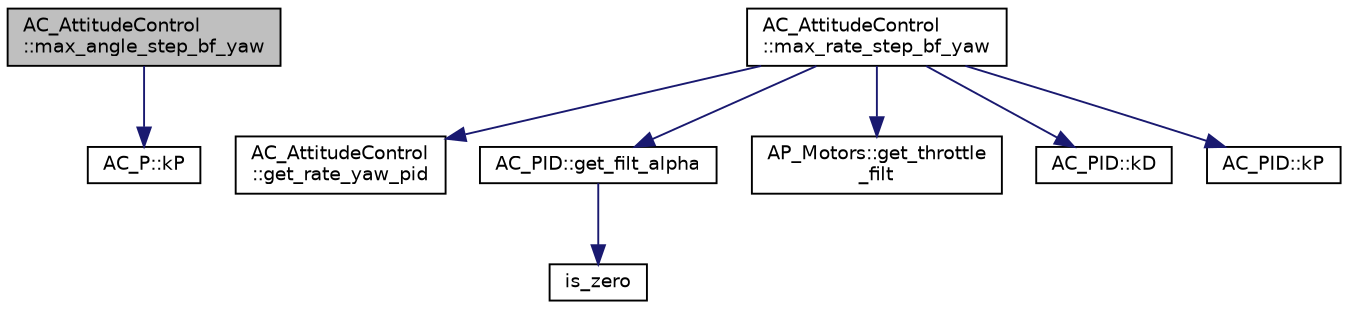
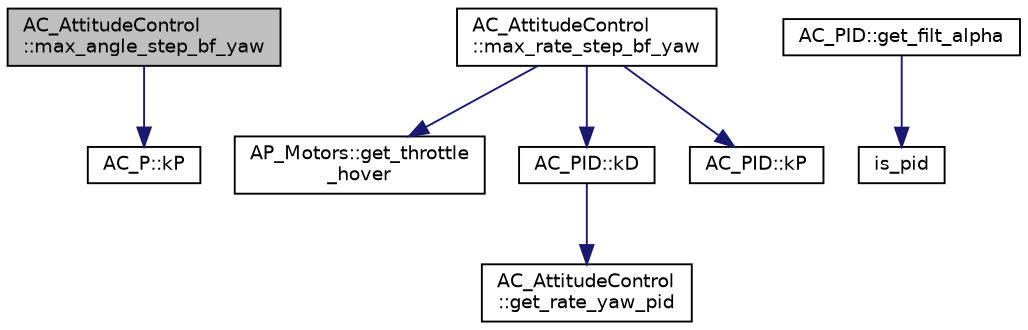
edge "AC_AttitudeControl ::max_rate_step_bf_yaw" -> "AC_AttitudeControl ::get_rate_yaw_pid": now "AC_PID::kD" -> "AC_AttitudeControl ::get_rate_yaw_pid"
edge "AC_AttitudeControl ::max_rate_step_bf_yaw" -> "AC_PID::get_filt_alpha": removed
node "AP_Motors::get_throttle _filt": label "AP_Motors::get_throttle _filt" -> "AP_Motors::get_throttle _hover"
node "is_zero": label "is_zero" -> "is_pid"
